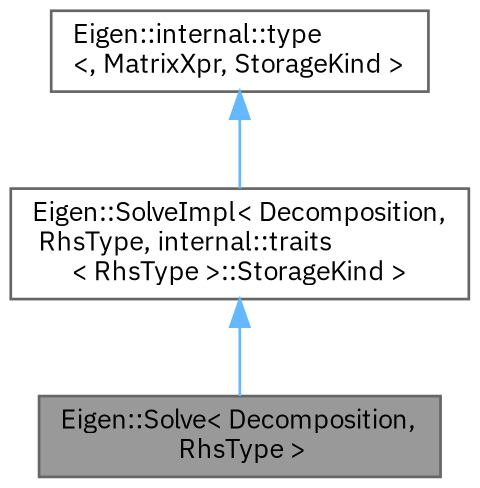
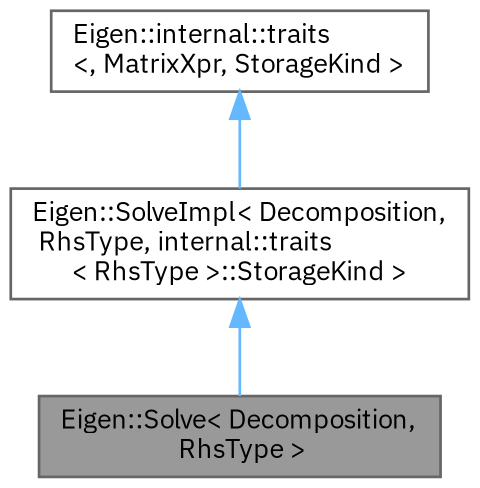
node "Eigen::internal::type <, MatrixXpr, StorageKind >": label "Eigen::internal::type <, MatrixXpr, StorageKind >" -> "Eigen::internal::traits <, MatrixXpr, StorageKind >"
